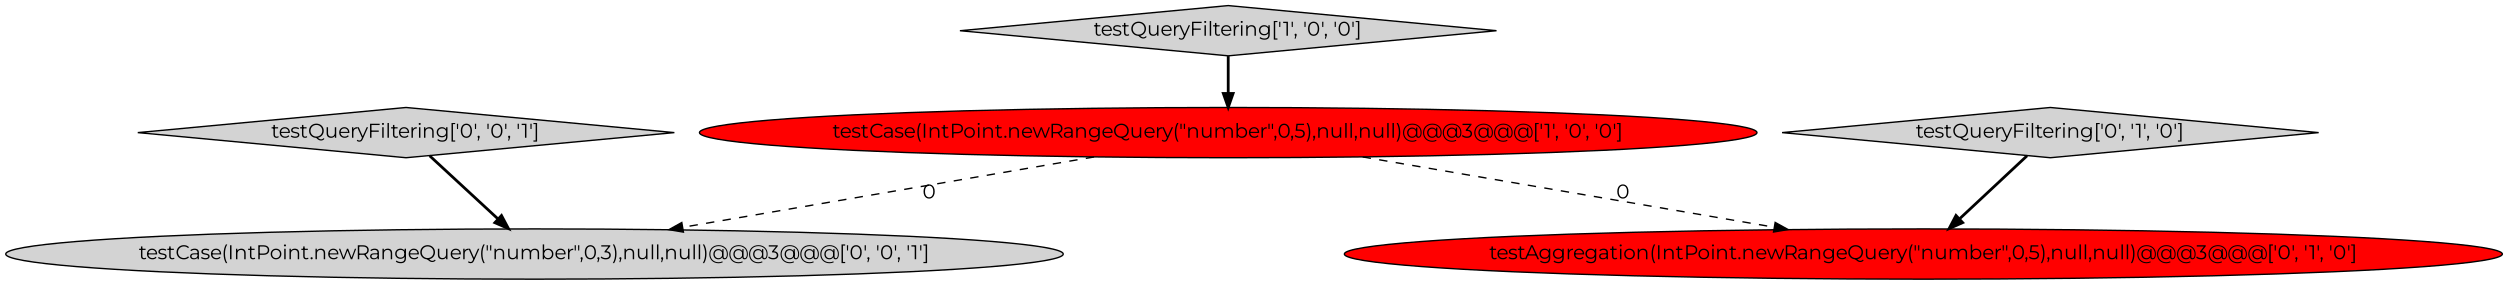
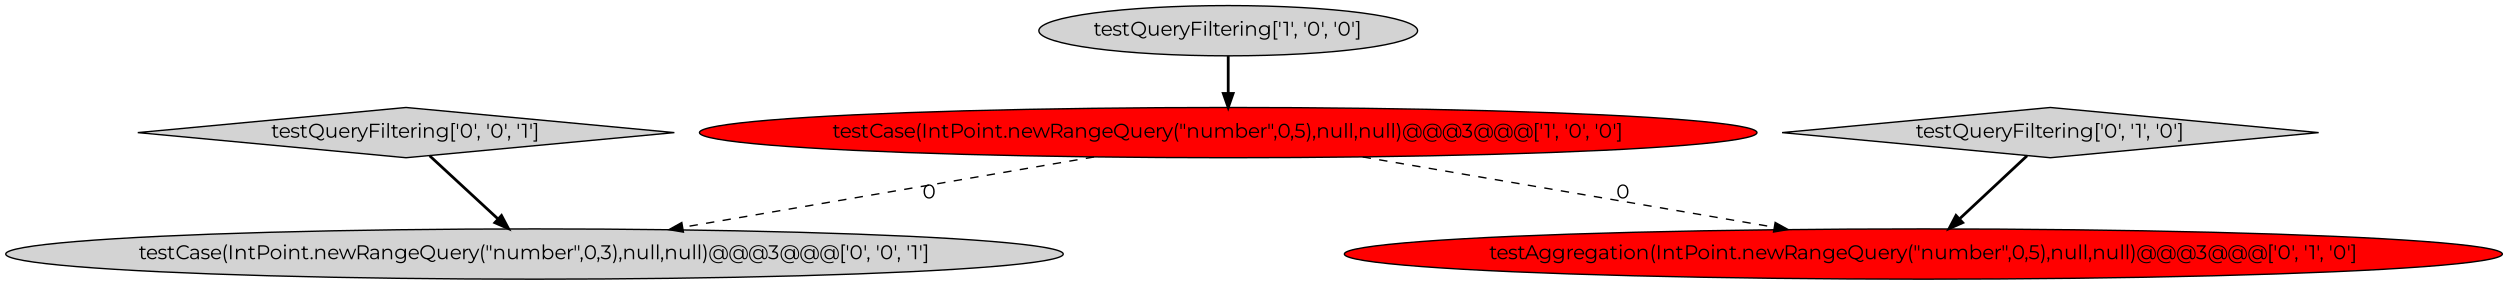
node "testQueryFiltering['1', '0', '0']": shape diamond -> ellipse
